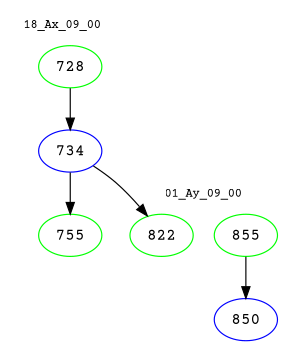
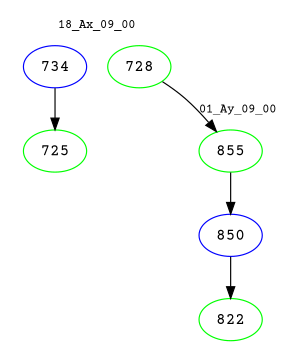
edge "728" -> "734": now "728" -> "855"
edge "734" -> "822": now "850" -> "822"
node "755": label "755" -> "725"
